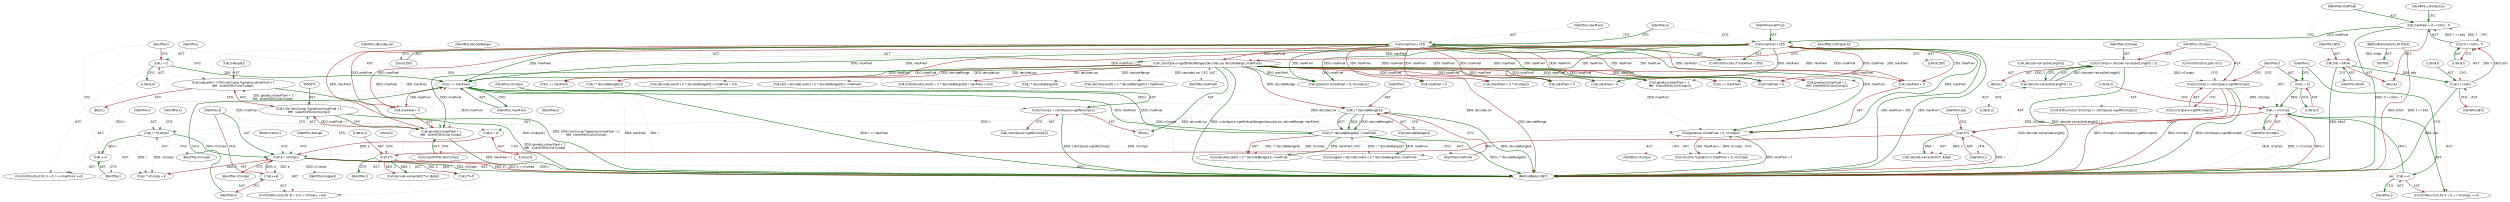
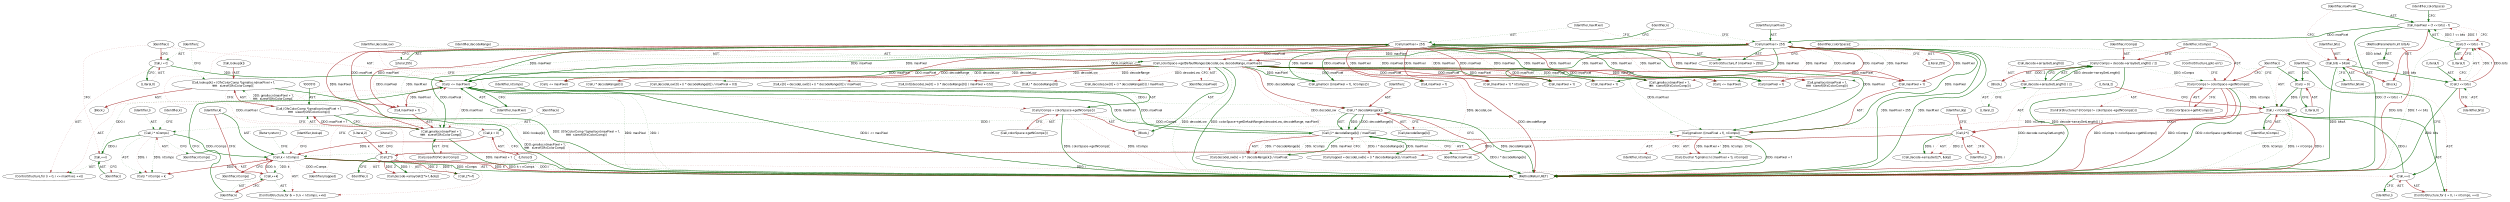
edge "(MethodParameterIn,int bitsA)" -> "(MethodReturn,RET)": label "DDG: bitsA" -> "DDG: bits"
edge "(Identifier,lookup)" -> "(Call,k < nComps)": color darkgreen -> brown
